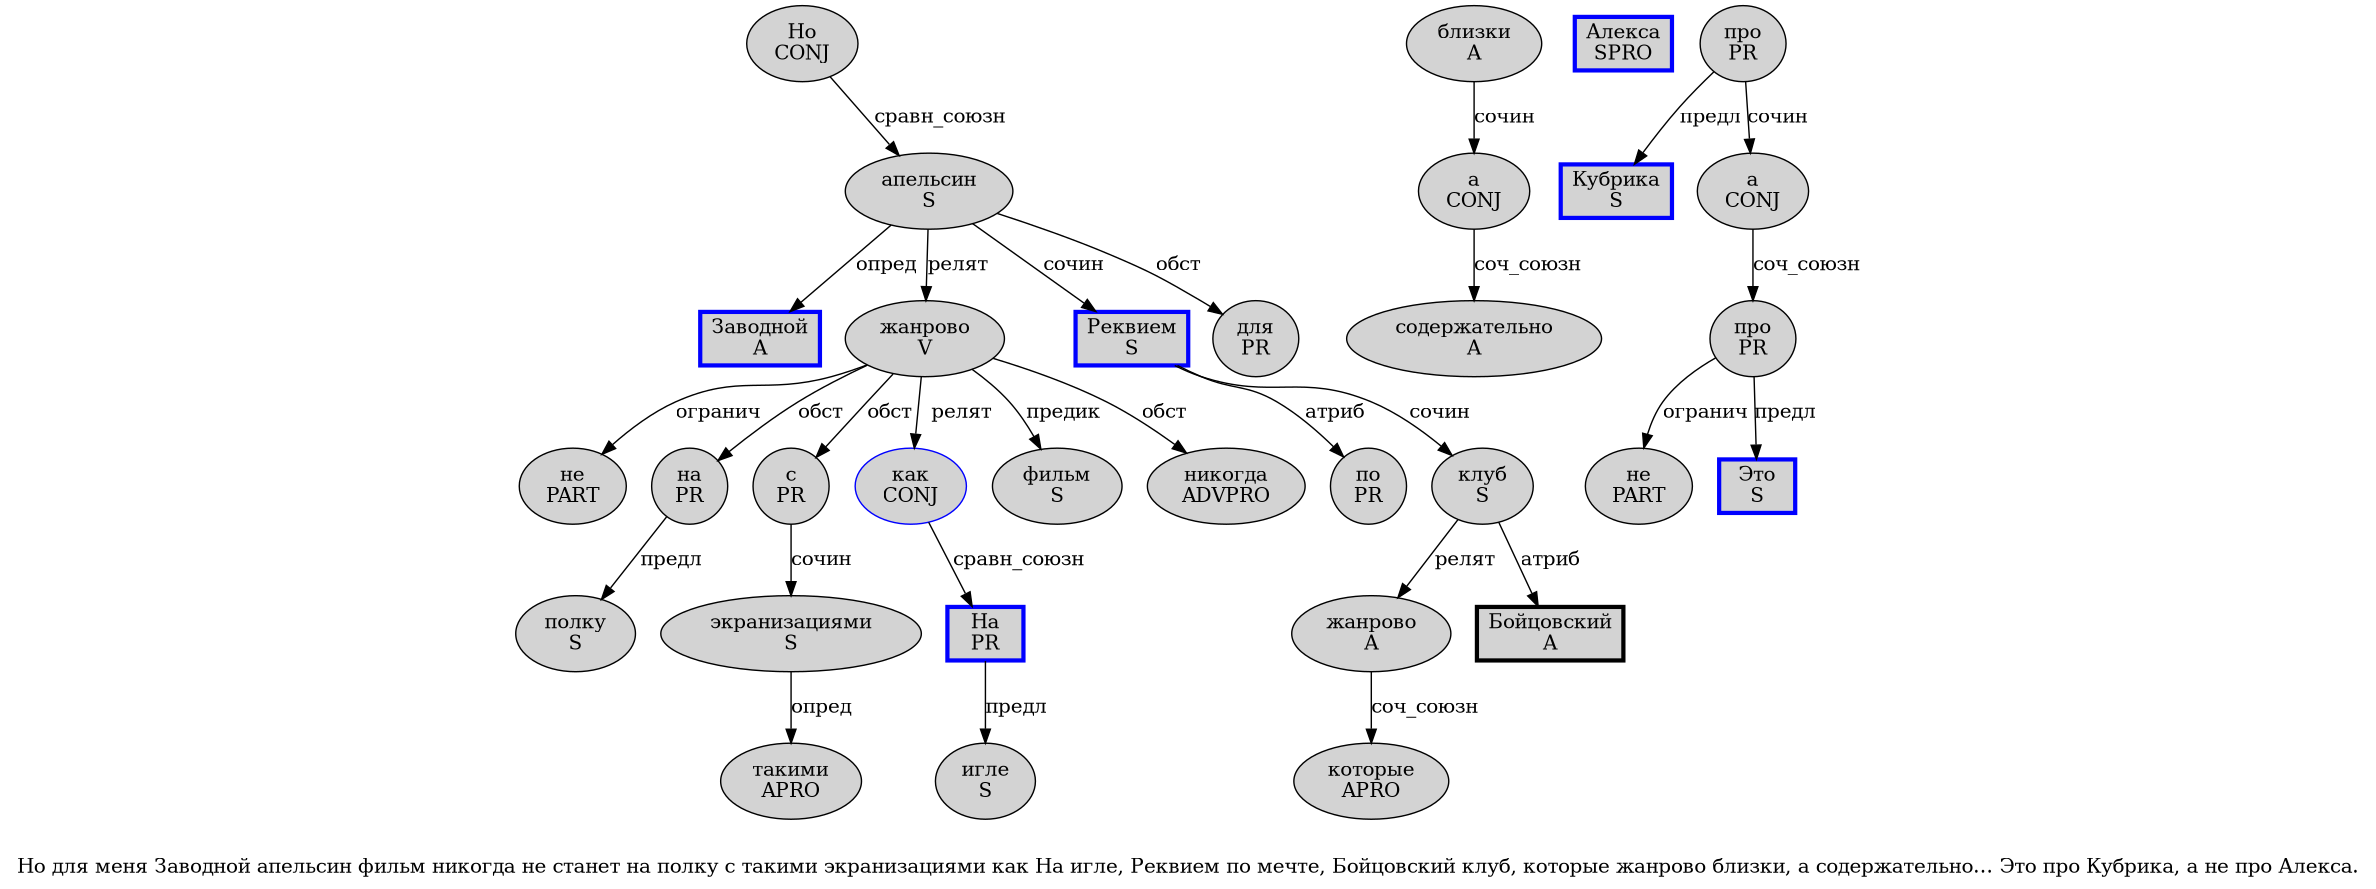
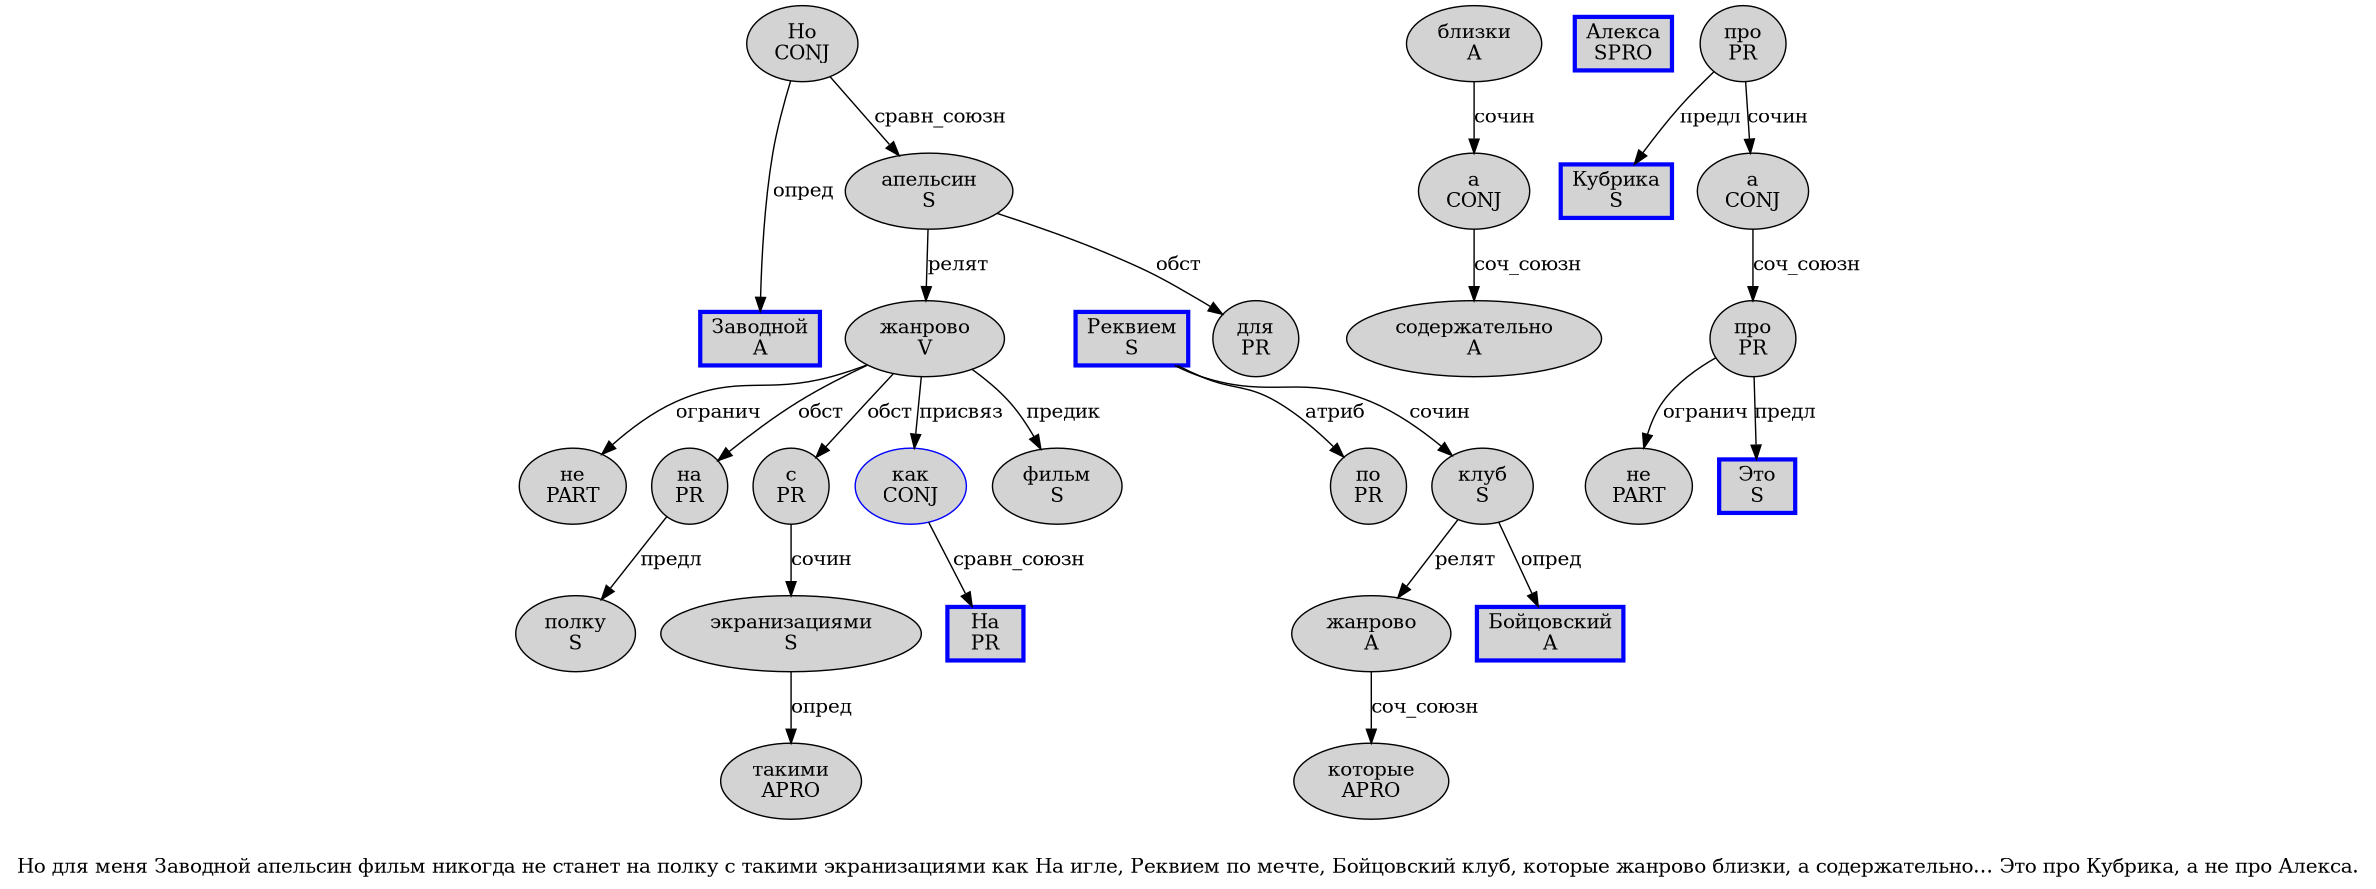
edge "апельсин S" -> "Реквием S": removed, label "сочин"
edge "апельсин S" -> "Заводной A": now "Но CONJ" -> "Заводной A"
edge "жанрово V" -> "как CONJ": label "релят" -> "присвяз"
node "никогда ADVPRO": removed
edge "клуб S" -> "Бойцовский A": label "атриб" -> "опред"
node "Бойцовский A": color black -> blue
node "игле S": removed
